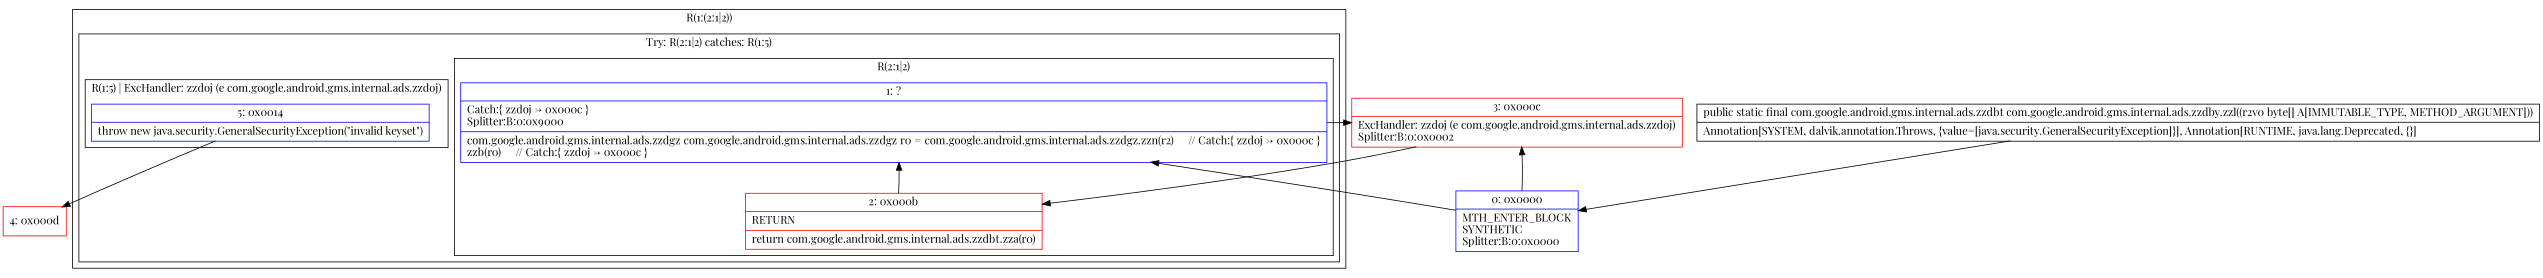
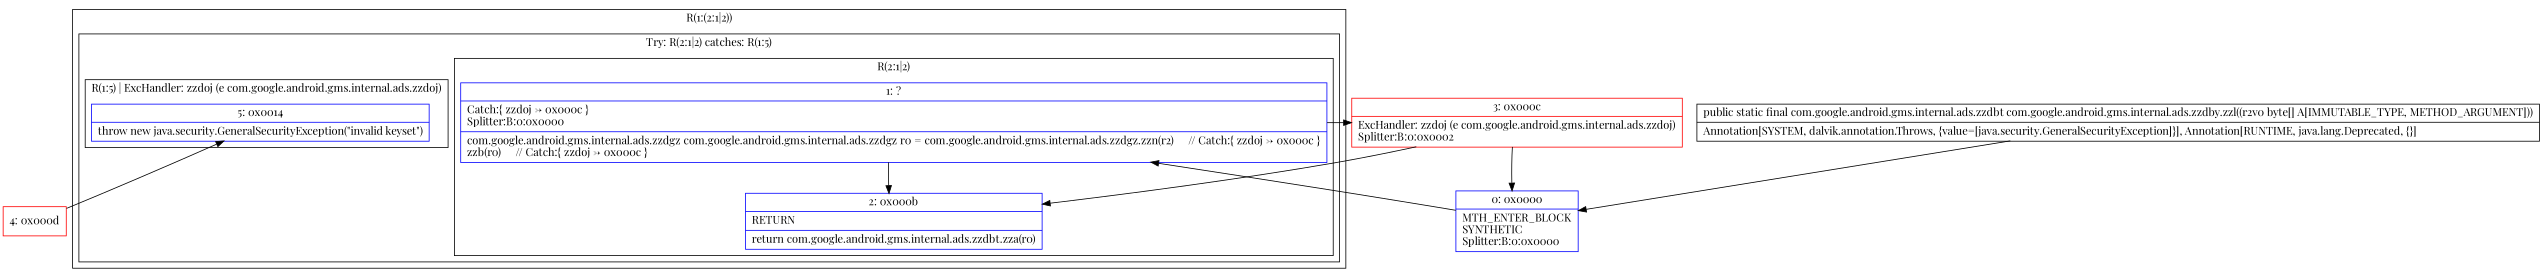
node "1: ?": text "Splitter:B:0:0x9000" -> "Splitter:B:0:0x0000"
edge "5: 0x0014" -> "4: 0x000d": reversed
edge "0: 0x0000" -> "3: 0x000c": reversed
edge "2: 0x000b" -> "1: ?": reversed
node "2: 0x000b": color red -> blue
